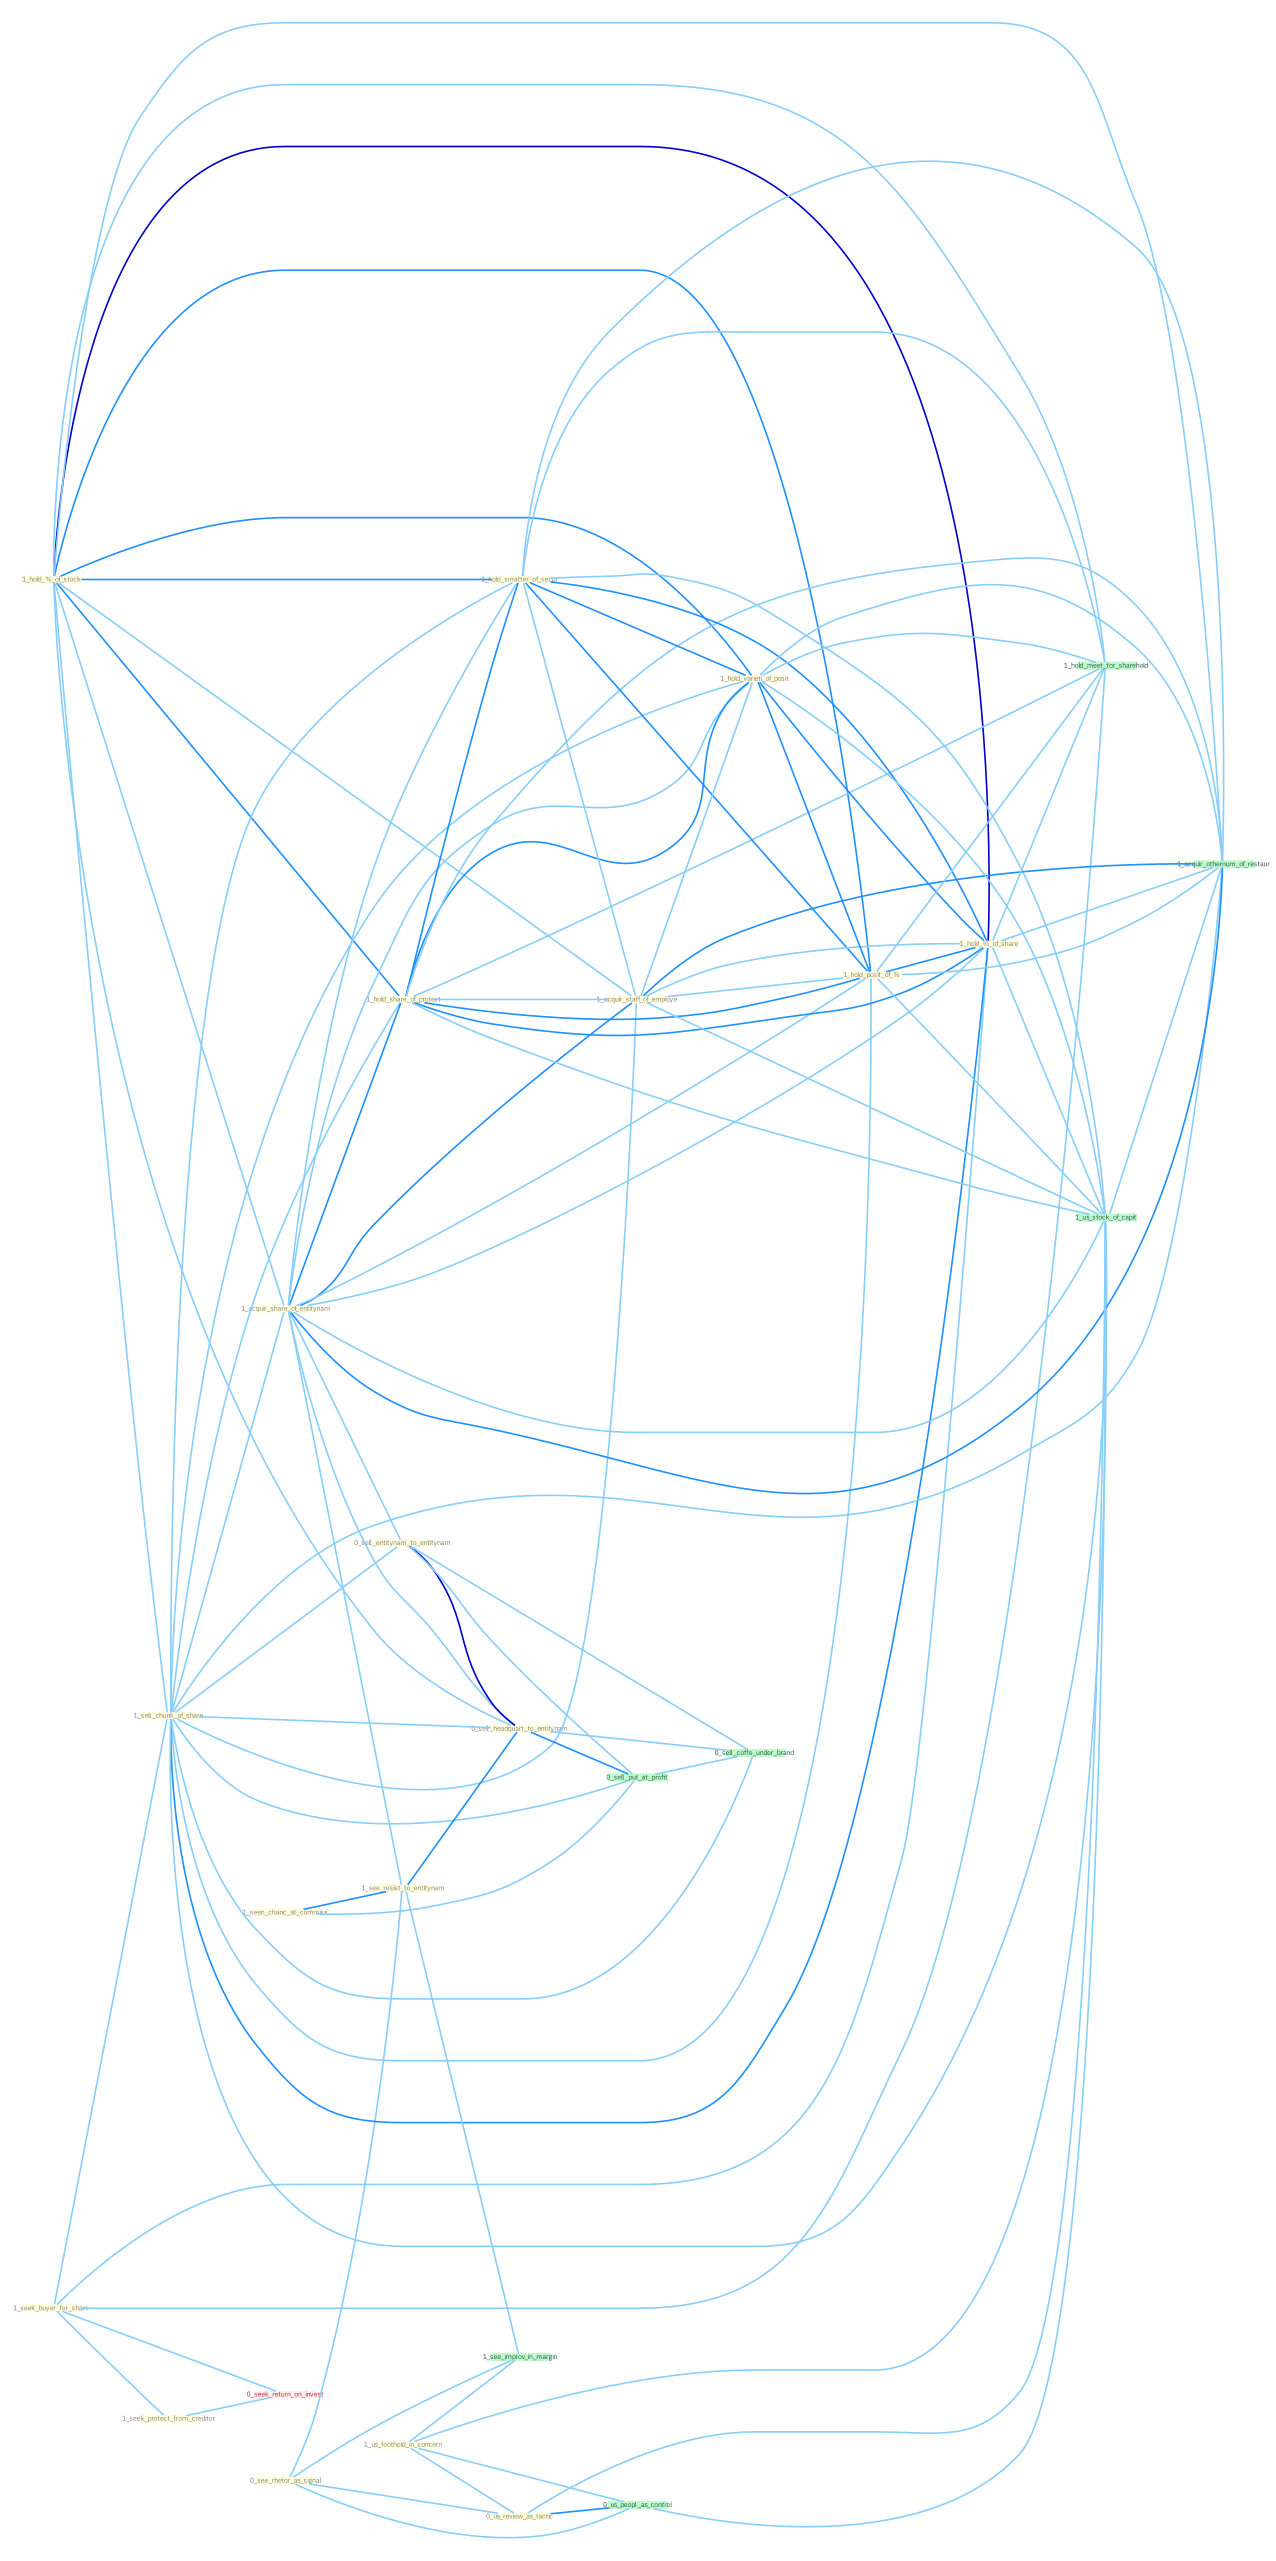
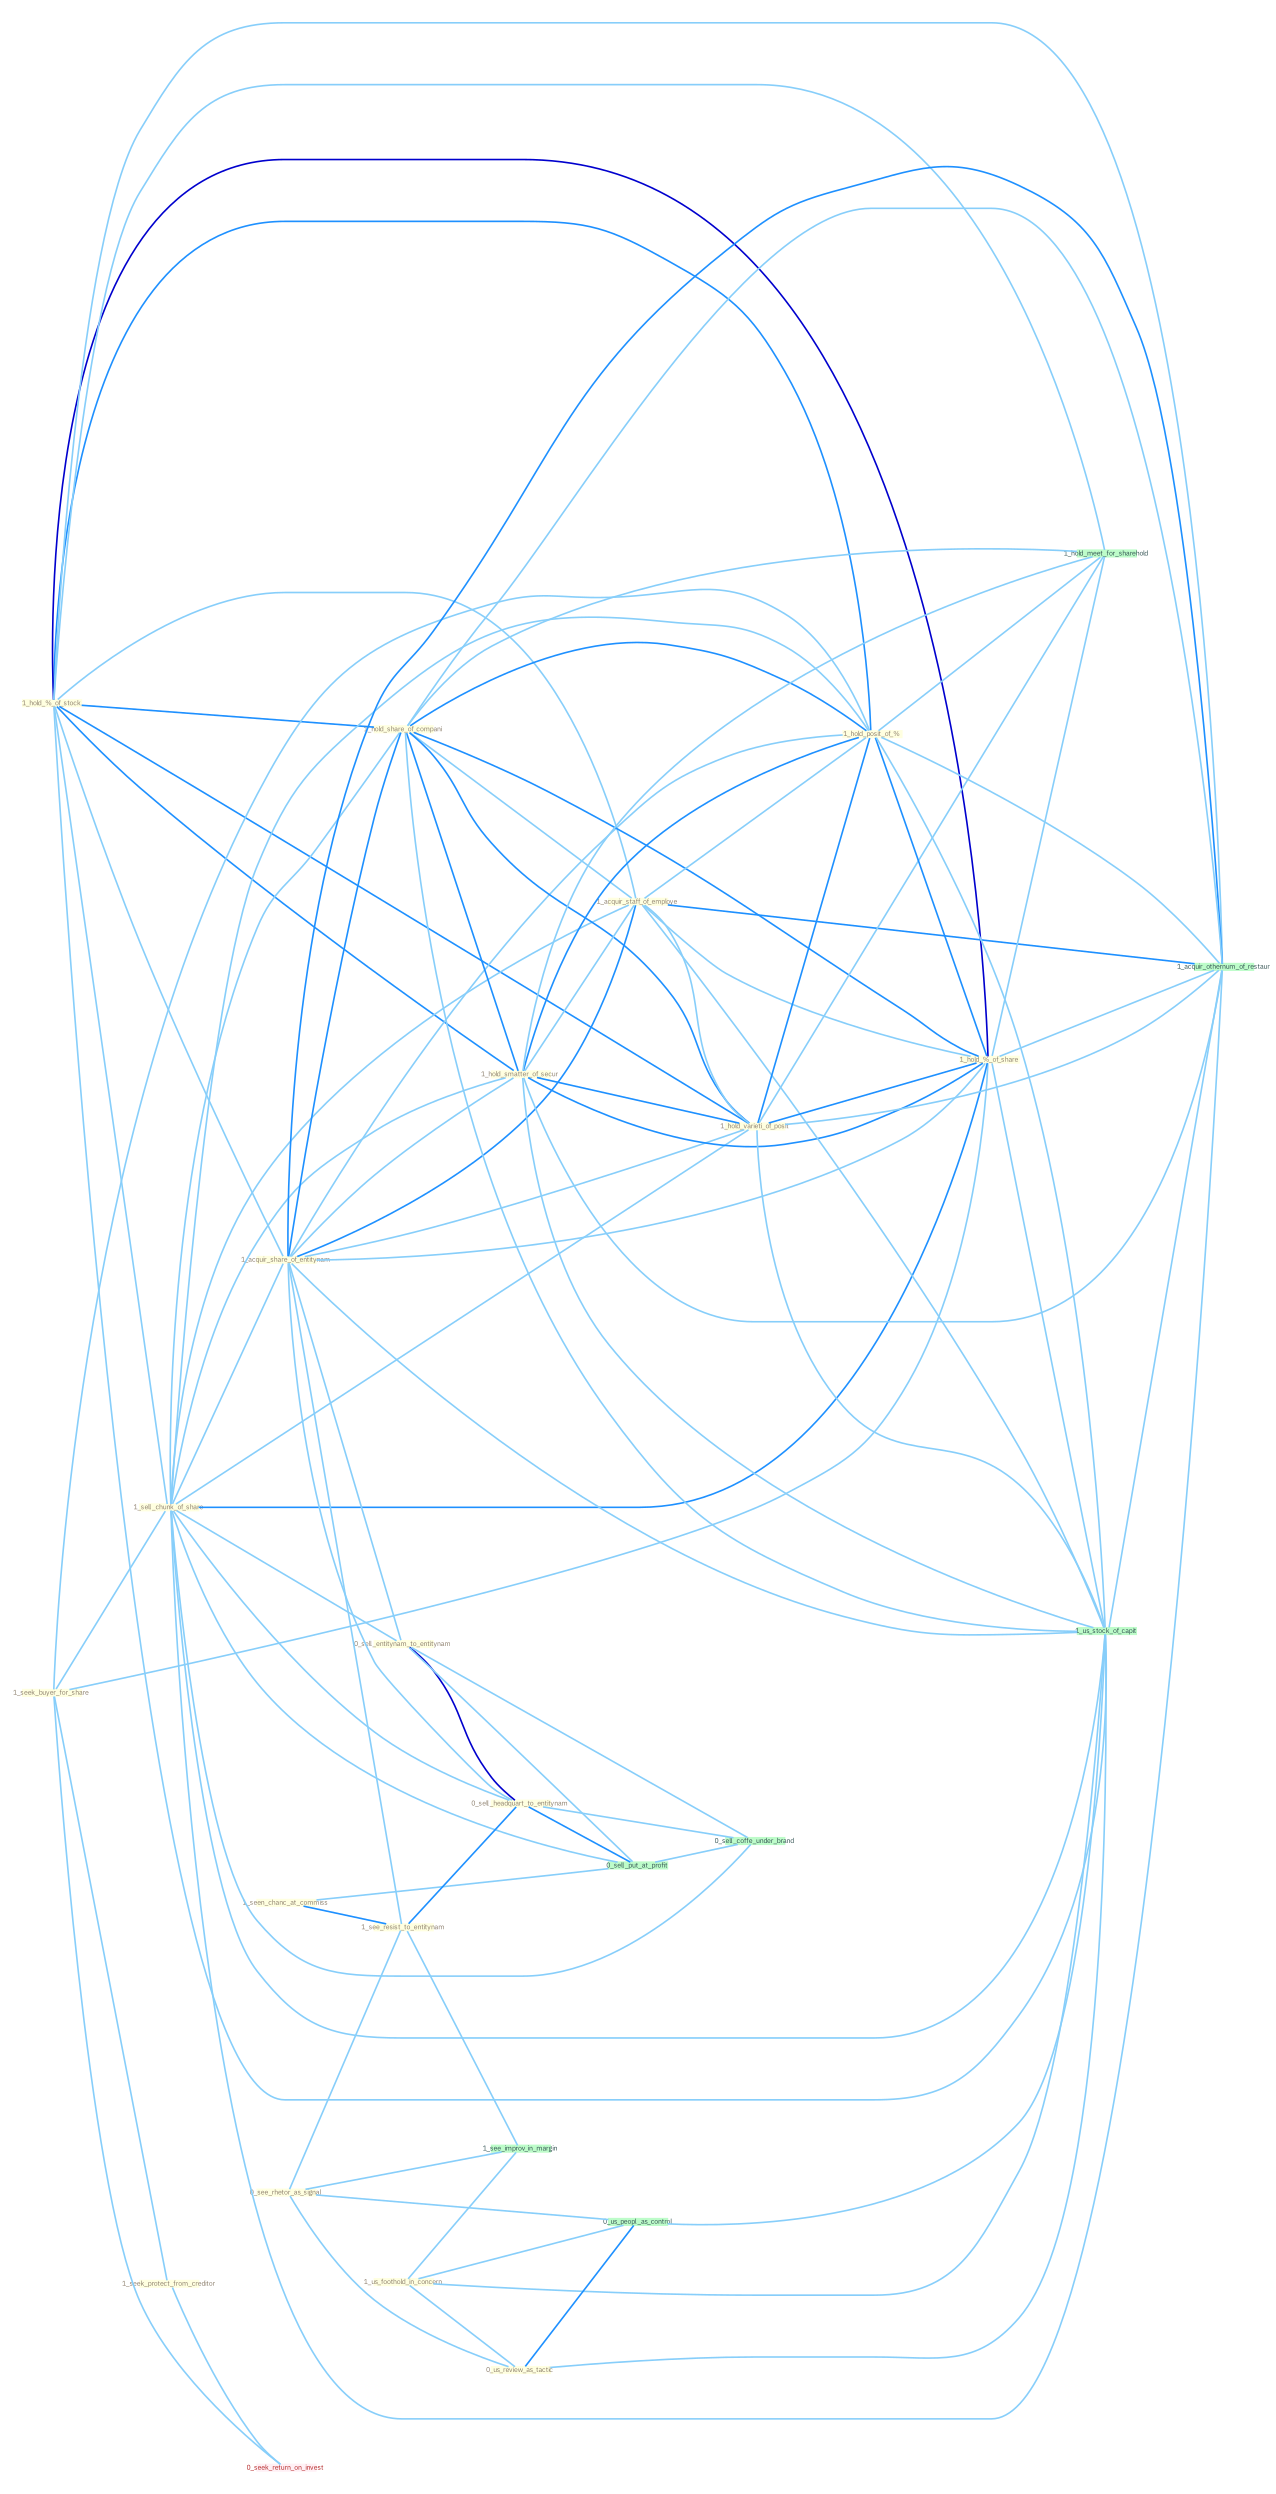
node "1_hold_share_of_protect": label "1_hold_share_of_protect" -> "1_hold_share_of_compani"
edge "1_hold_%_of_stock" -- "0_sell_headquart_to_entitynam": now "1_hold_%_of_stock" -- "1_us_stock_of_capit"
edge "1_hold_meet_for_sharehold" -- "1_seek_buyer_for_share": now "1_hold_posit_of_%" -- "1_seek_buyer_for_share"
